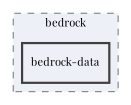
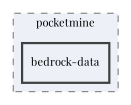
cluster "bedrock": label "bedrock" -> "pocketmine"
